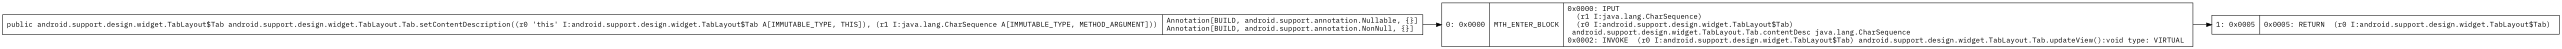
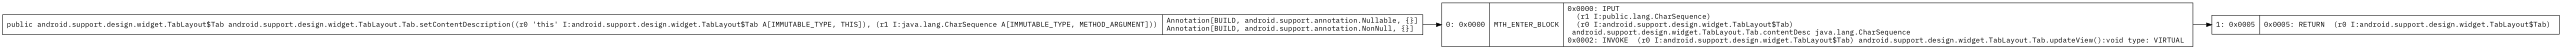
node "0: 0x0000": text "(r1 I:java.lang.CharSequence)" -> "(r1 I:public.lang.CharSequence)"
